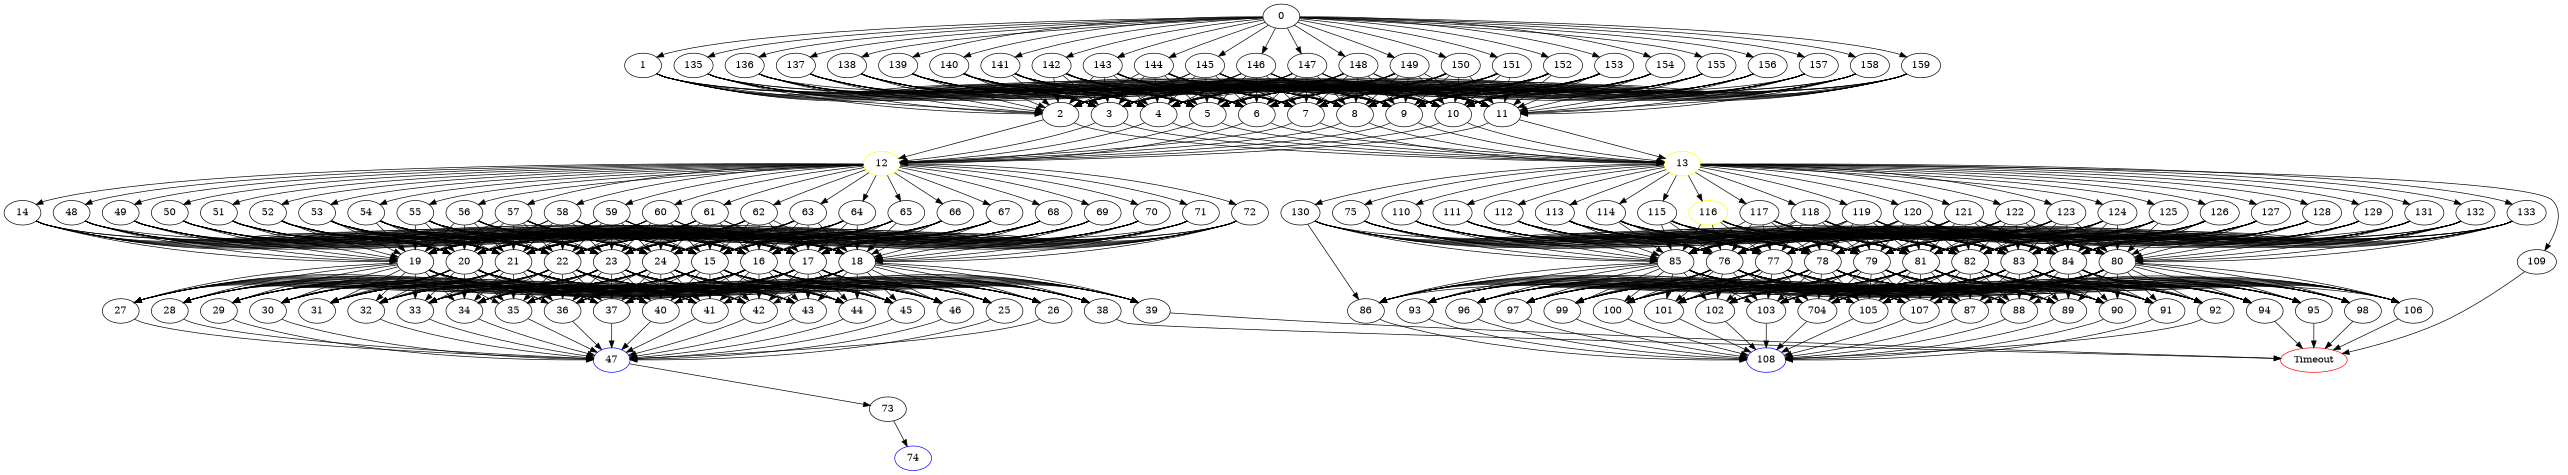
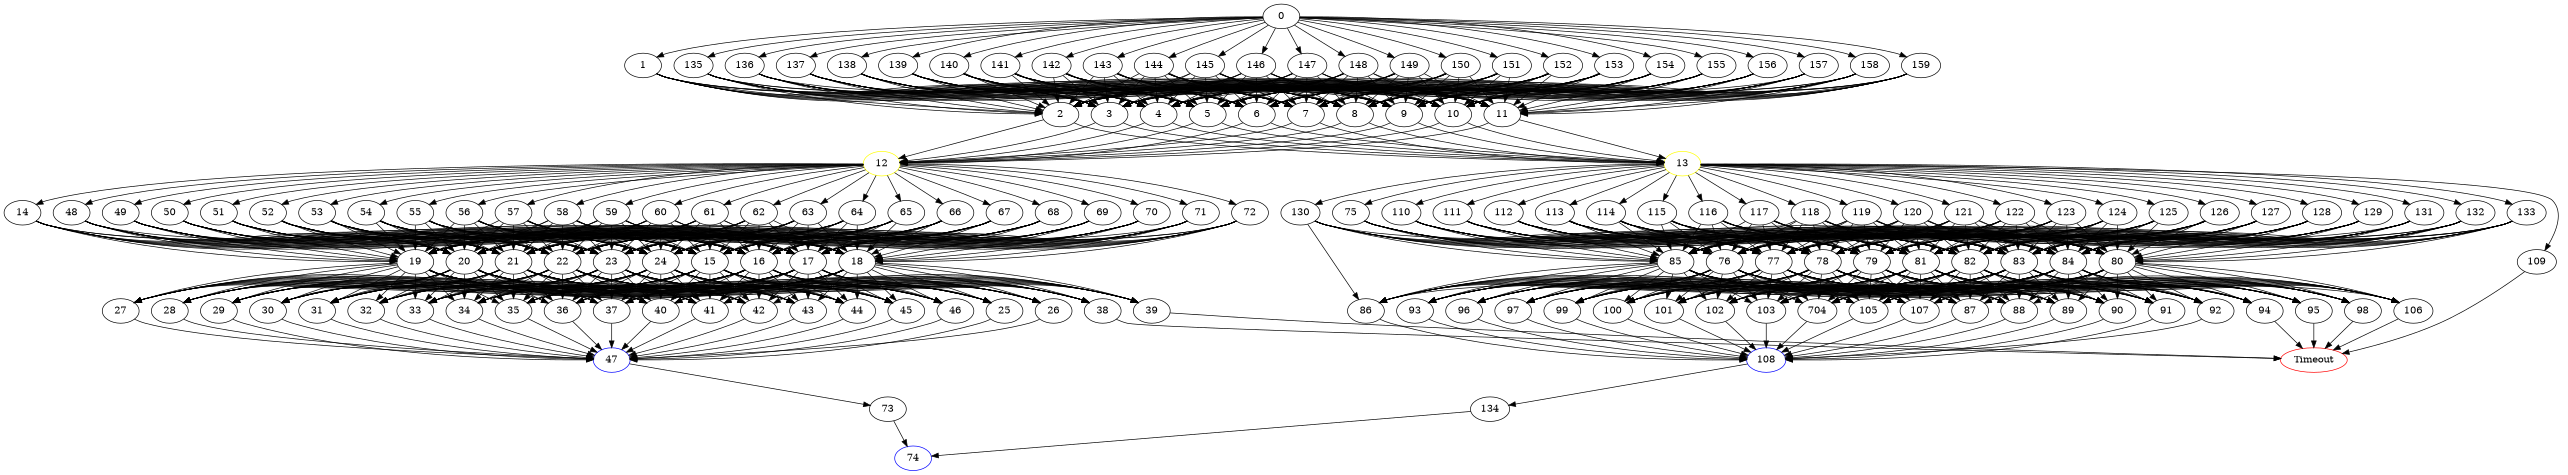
node "116": color yellow -> black
edge "124" -> "85": removed
edge "76" -> "93": added
edge "31" -> "47": added
node "134": added
